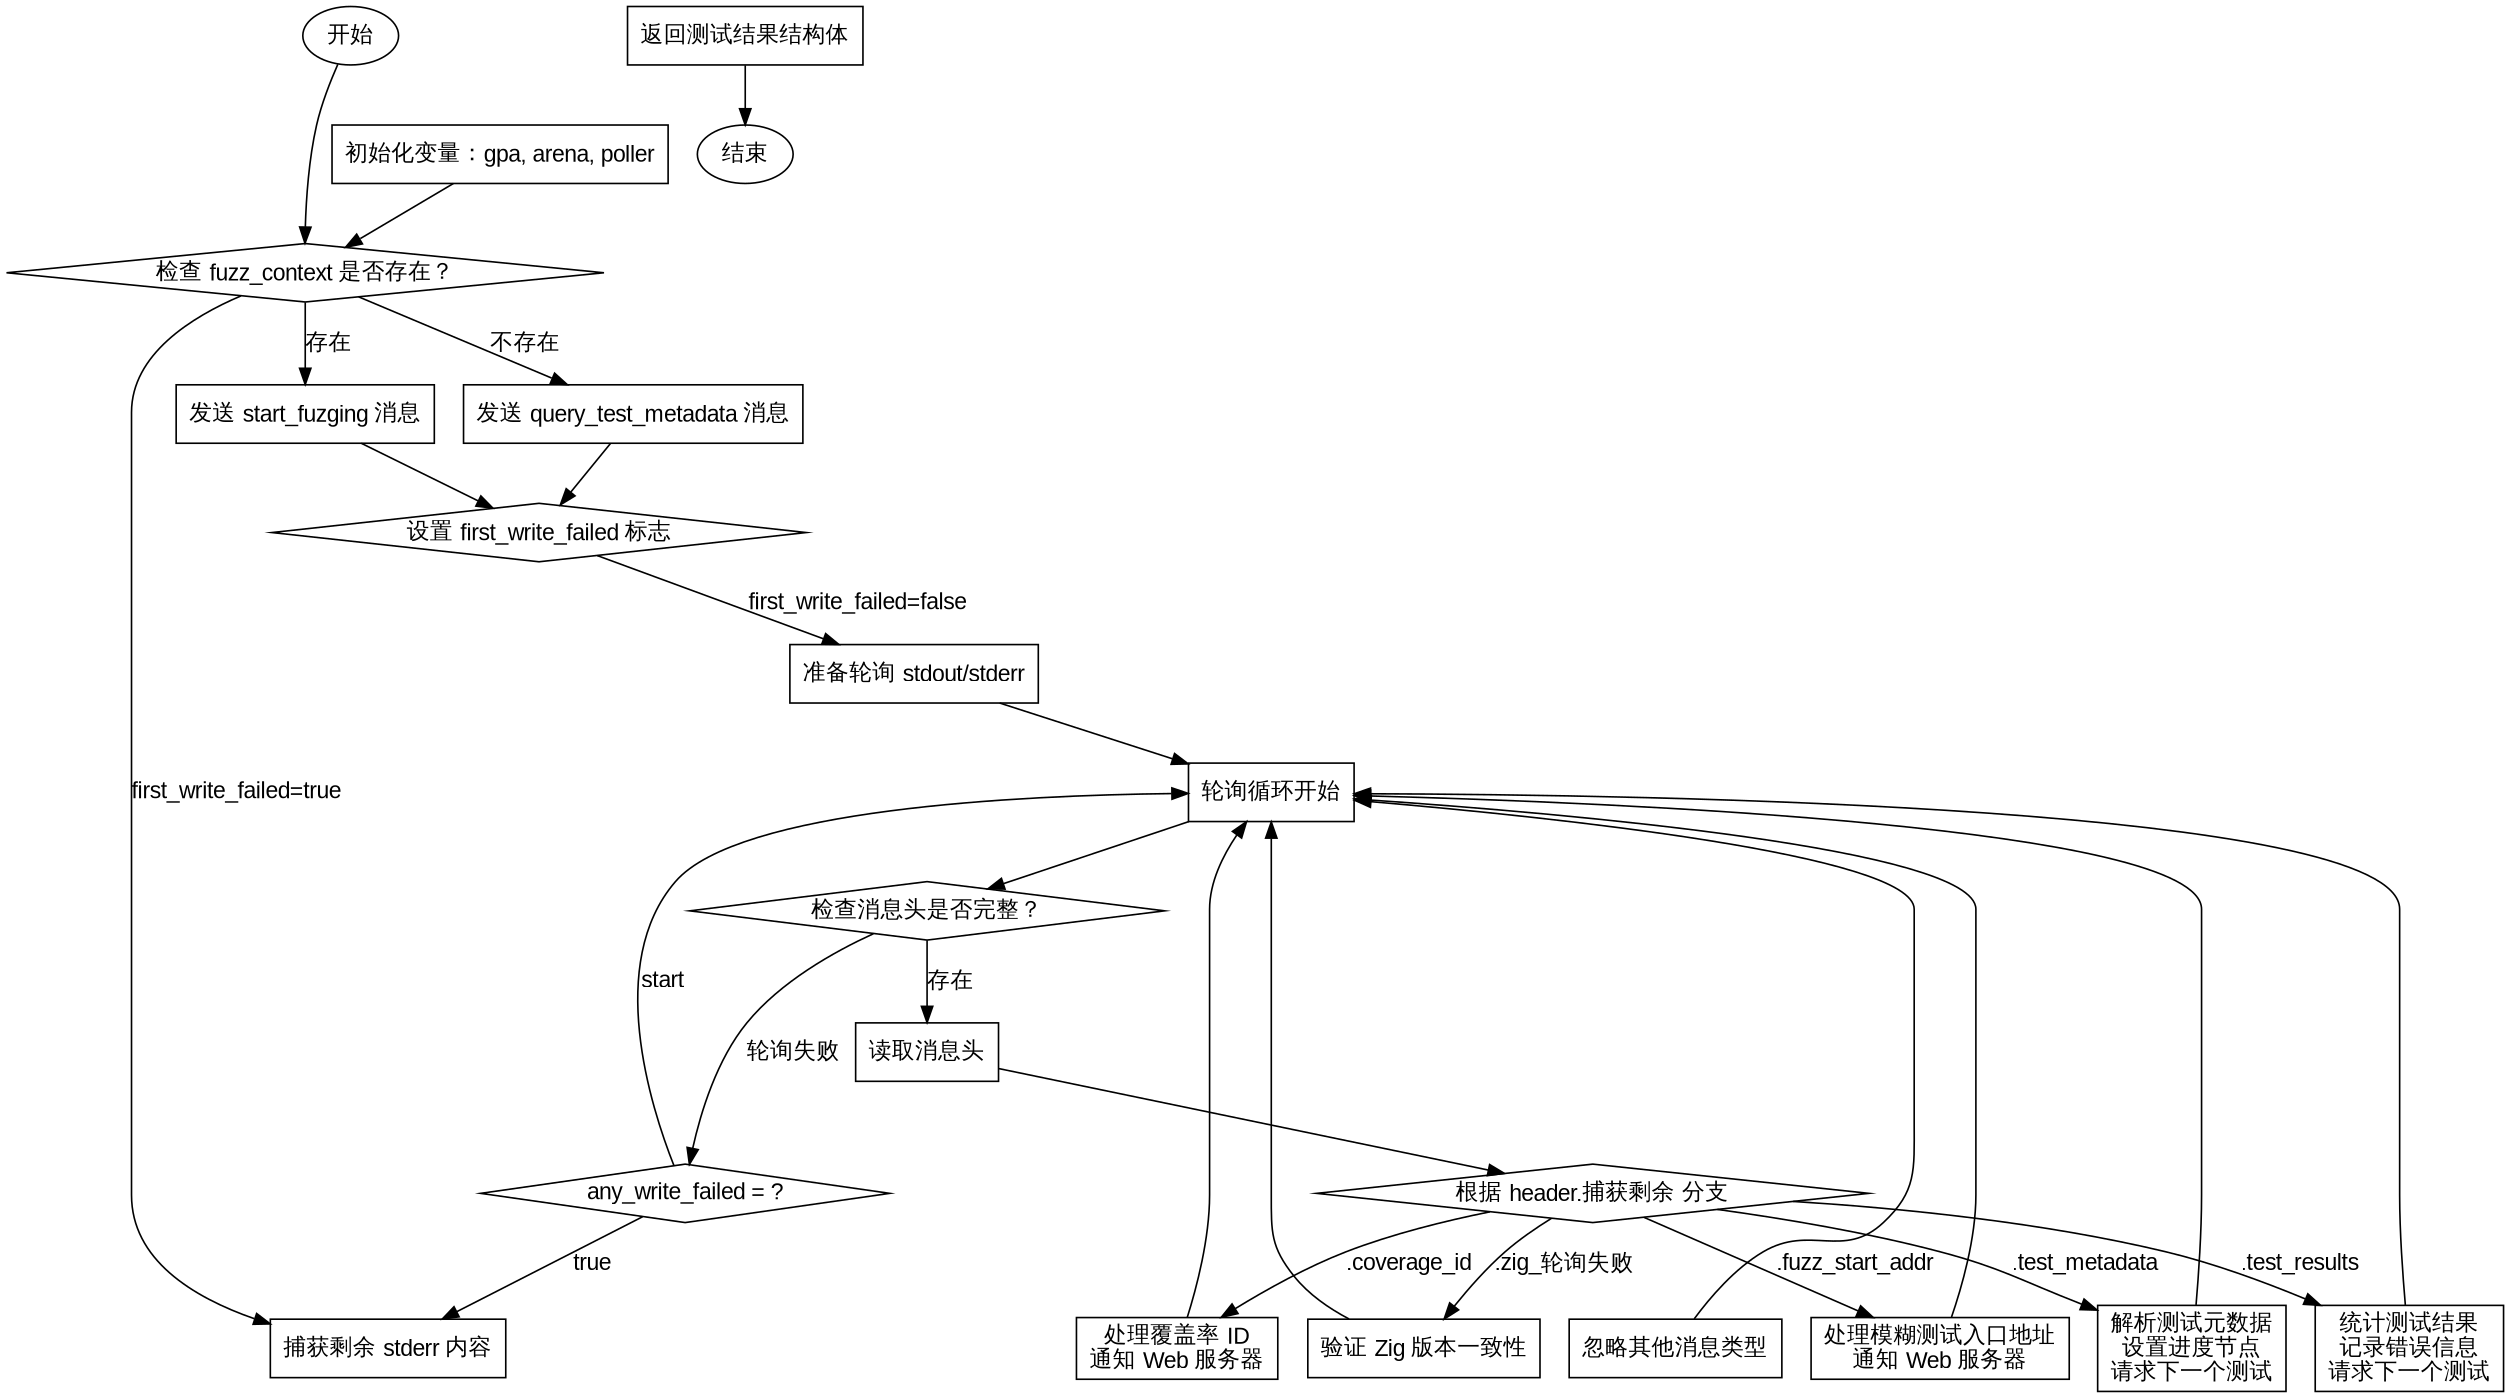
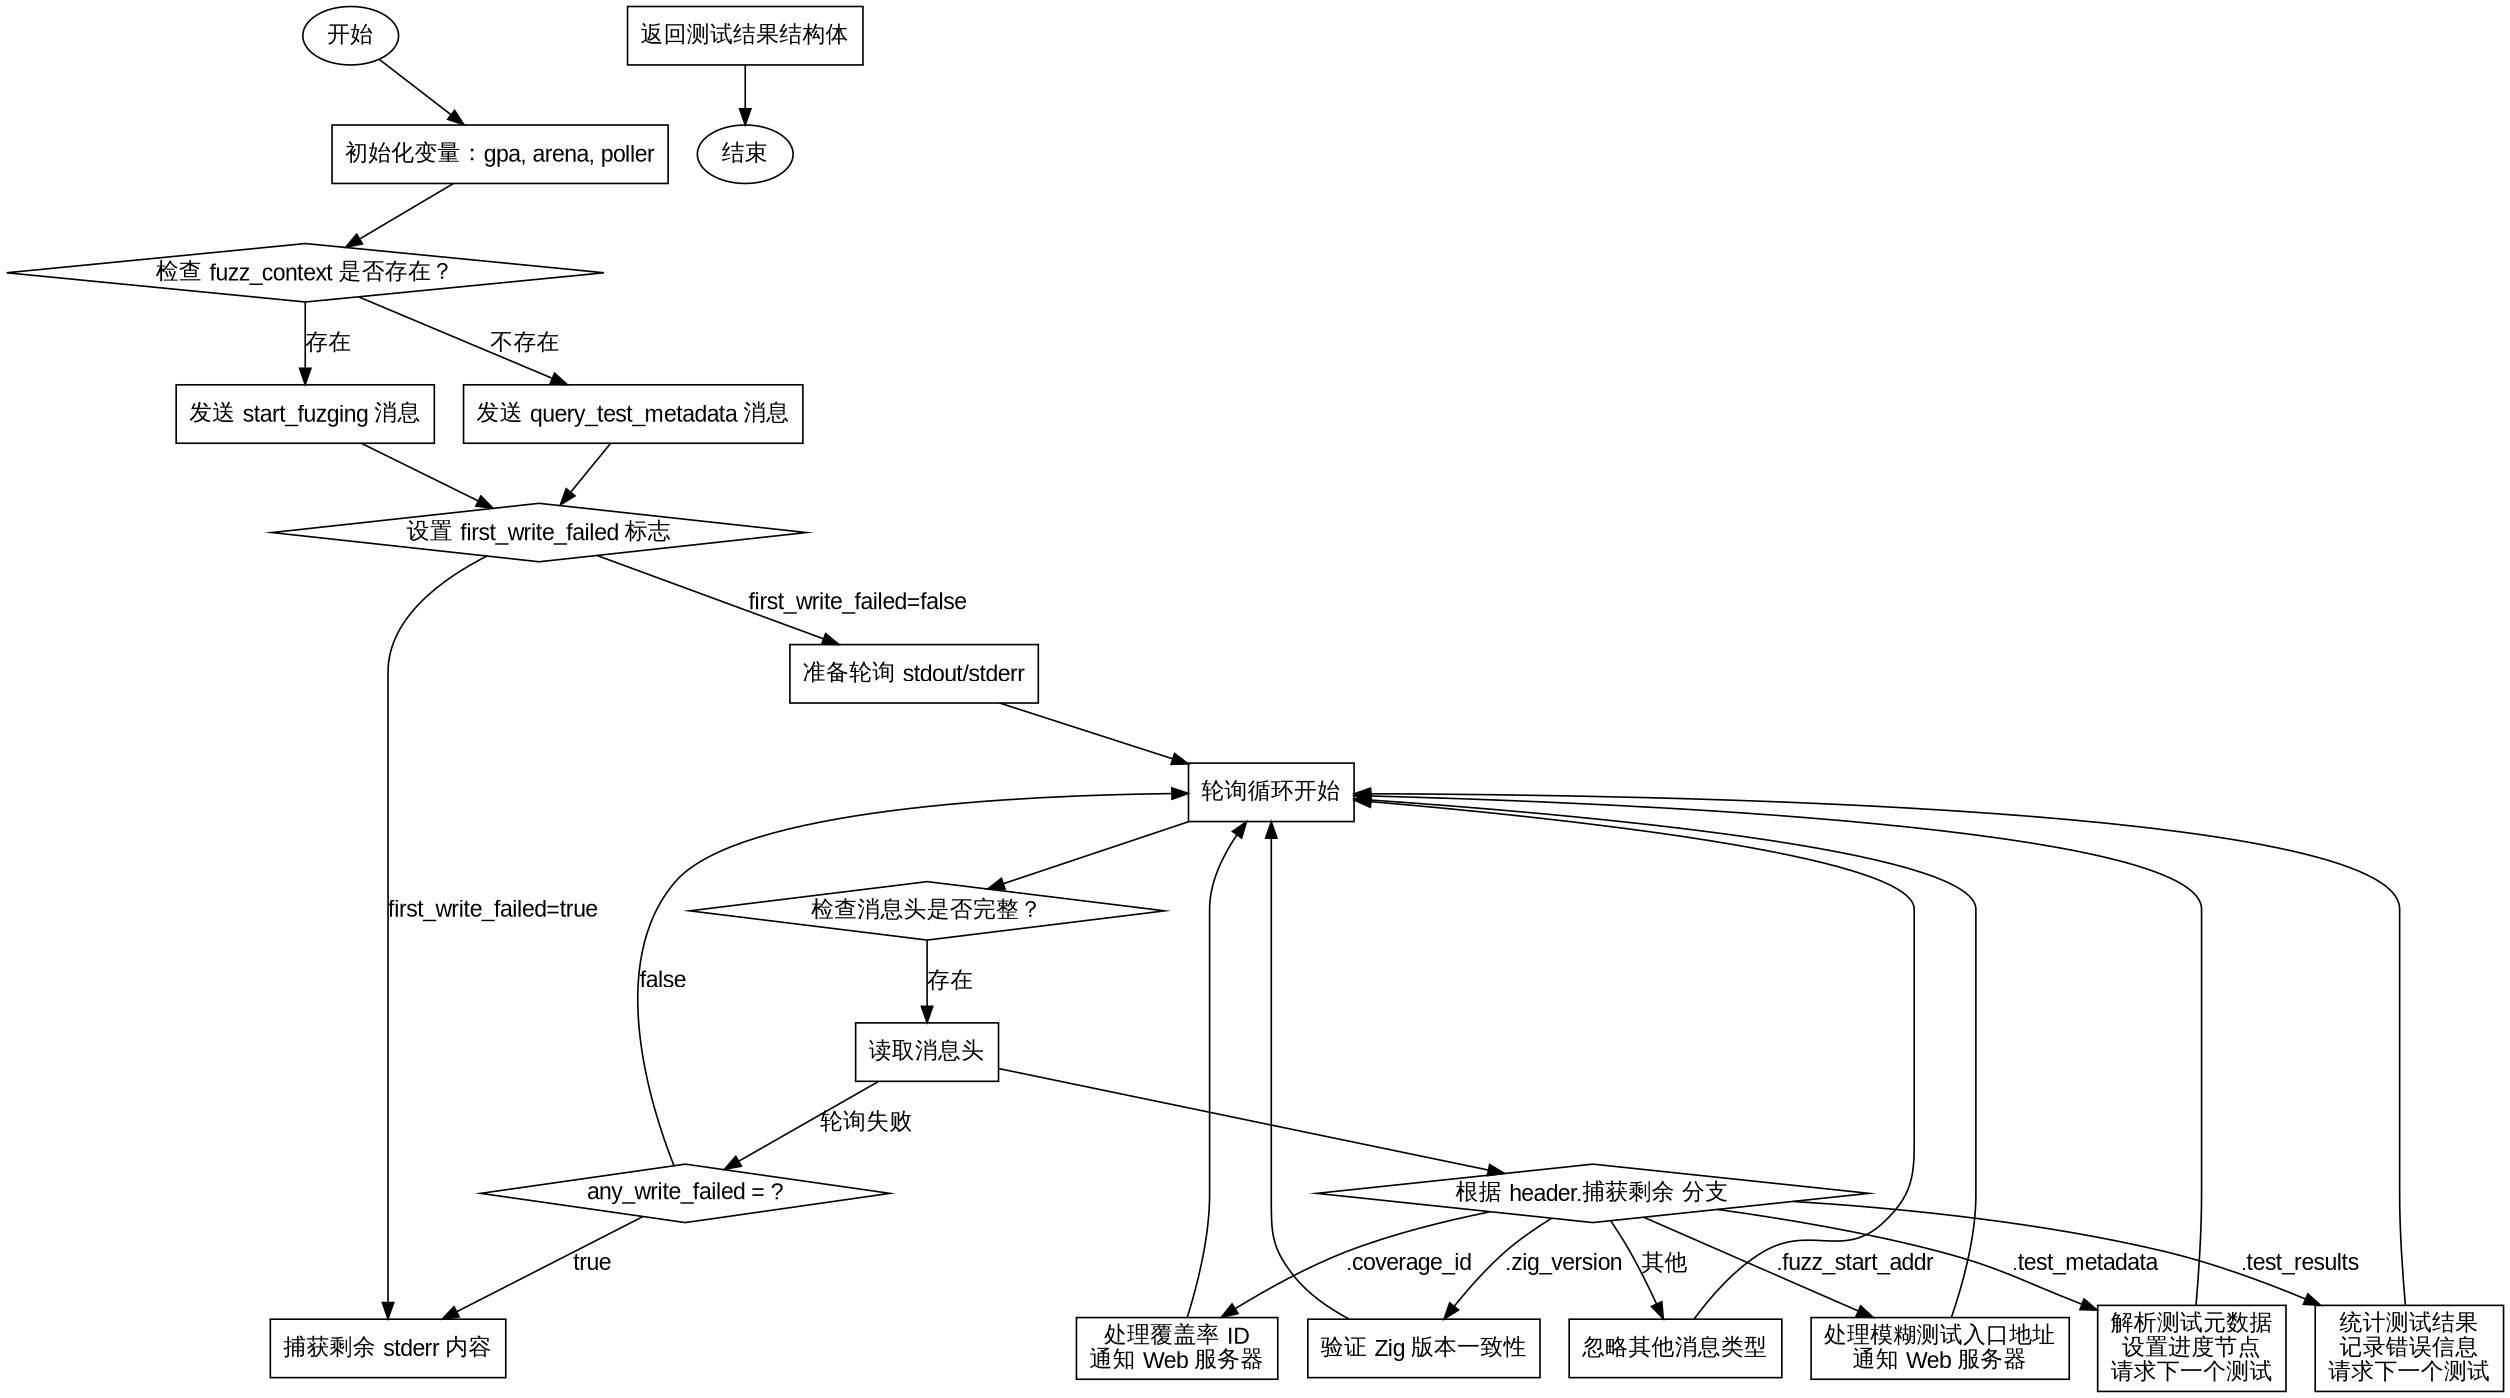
edge "开始" -> "检查 fuzz_context 是否存在？": now "开始" -> "初始化变量：gpa, arena, poller"
edge "检查 fuzz_context 是否存在？" -> "捕获剩余 stderr 内容": now "设置 first_write_failed 标志" -> "捕获剩余 stderr 内容"
edge "any_write_failed = ?" -> "轮询循环开始": label "start" -> "false"
edge "检查消息头是否完整？" -> "any_write_failed = ?": now "读取消息头" -> "any_write_failed = ?"
edge "根据 header.捕获剩余 分支" -> "忽略其他消息类型": added, label "其他"
edge "根据 header.捕获剩余 分支" -> "验证 Zig 版本一致性": label ".zig_轮询失败" -> ".zig_version"
